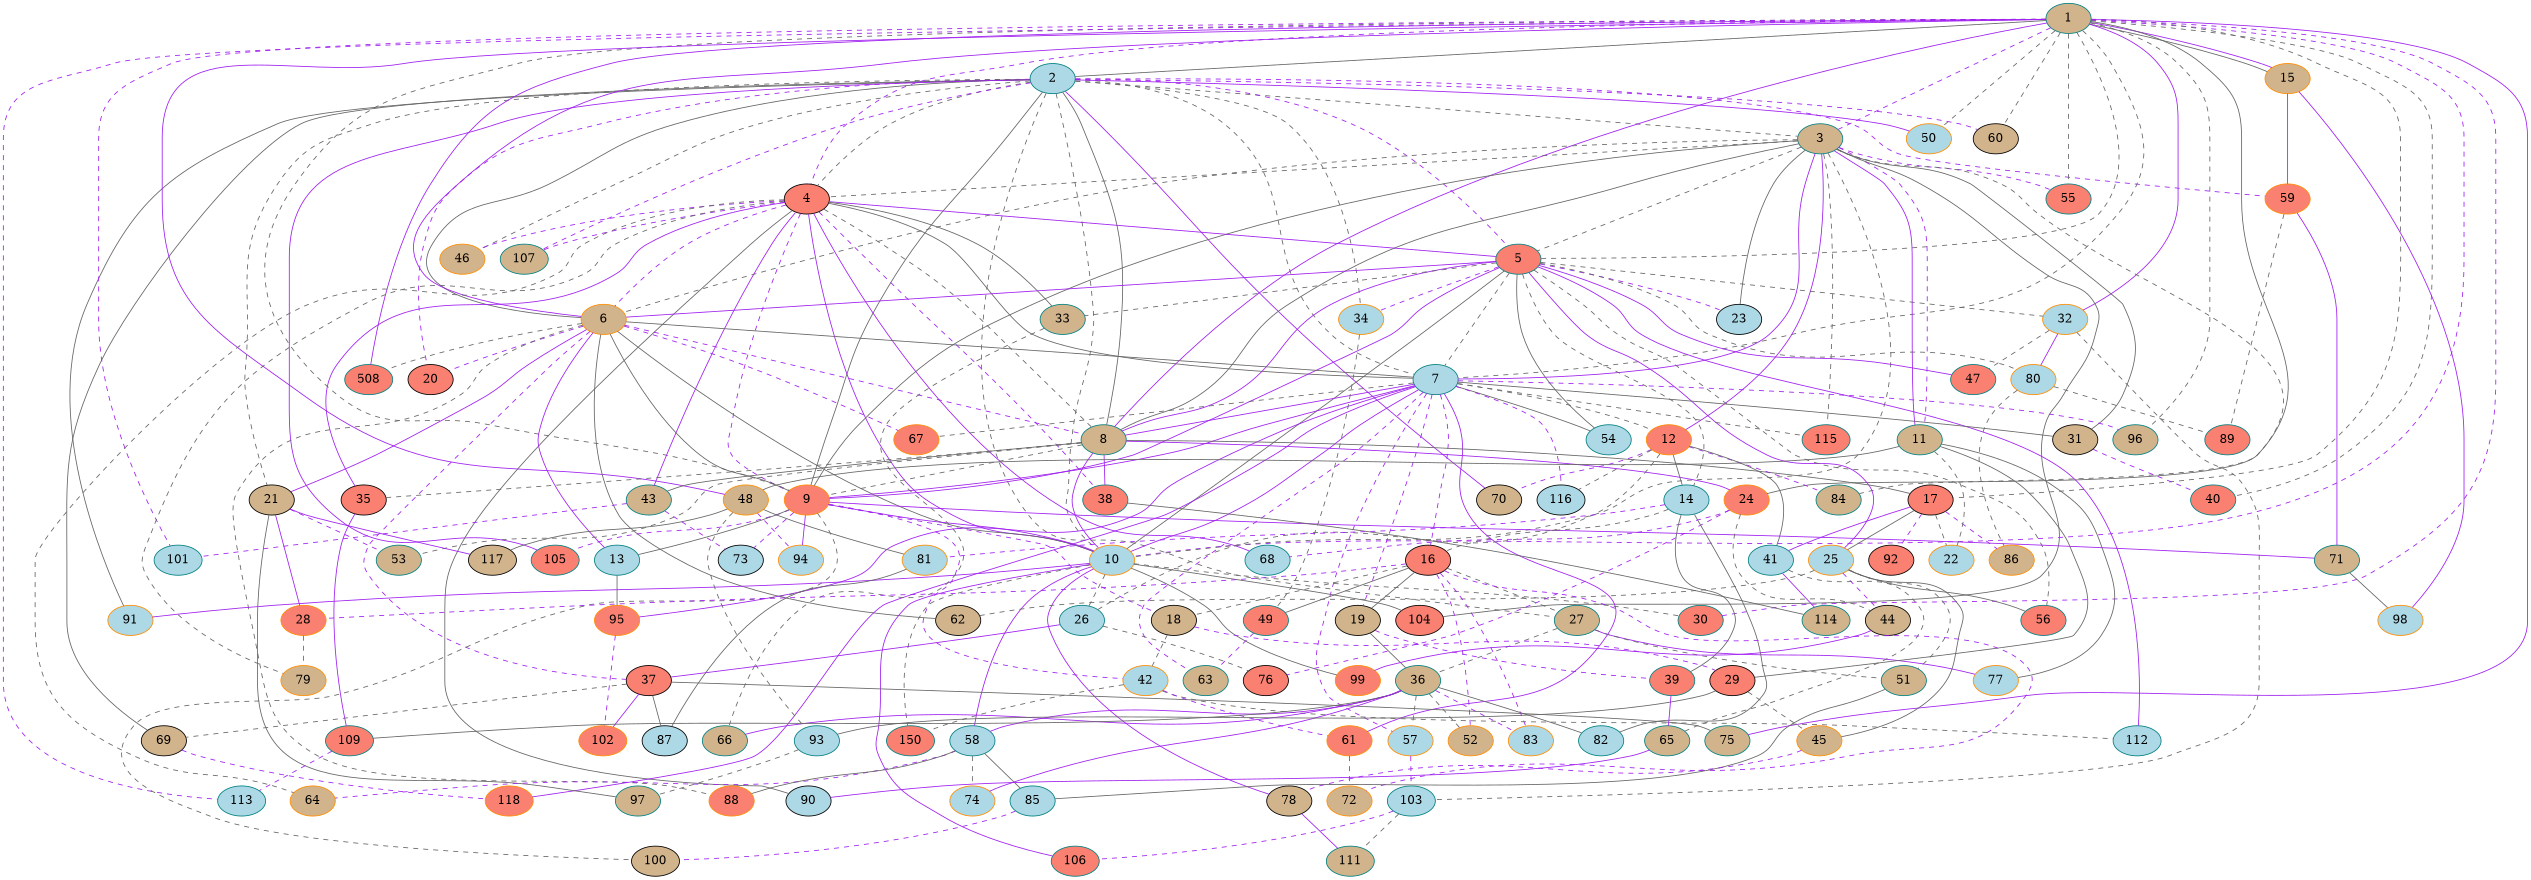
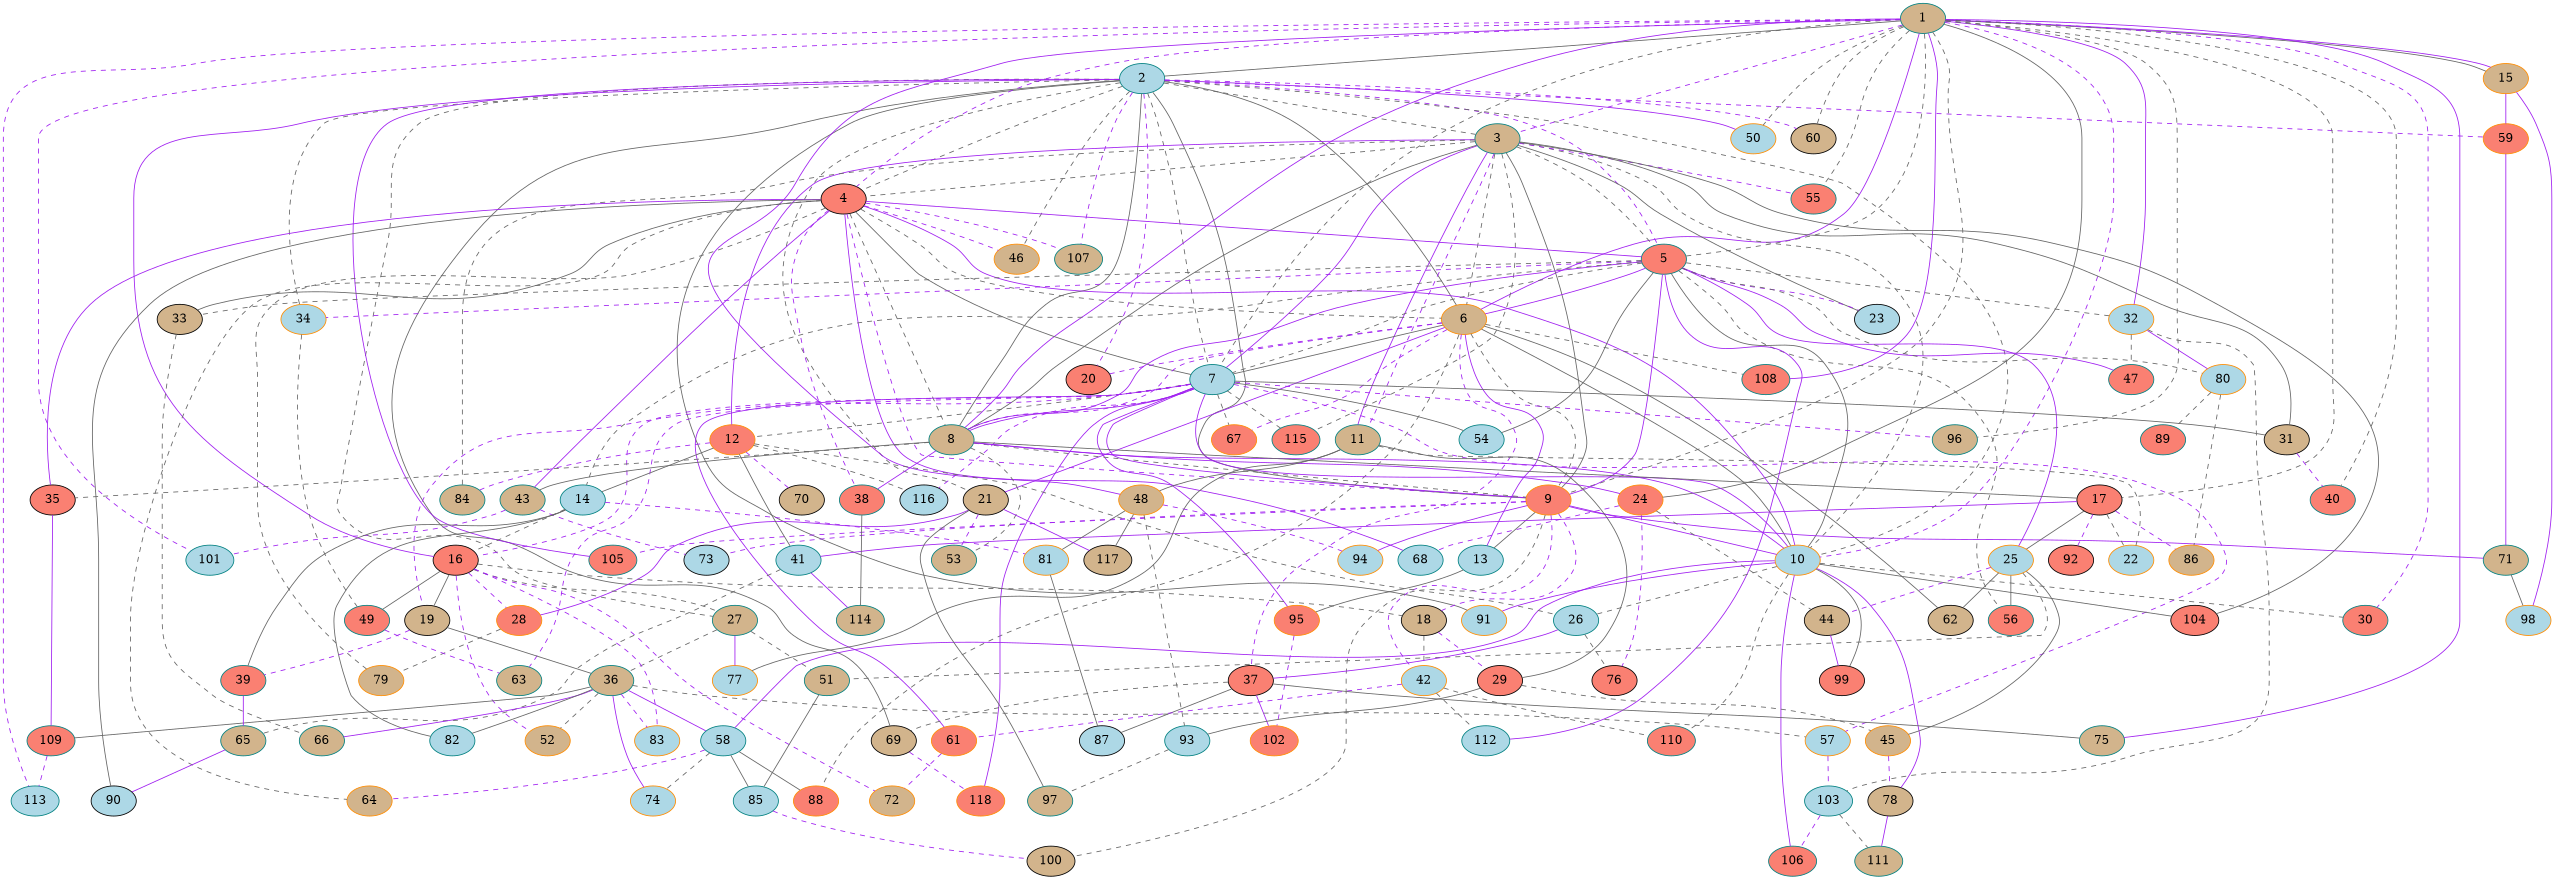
edge "4" -- "6": color purple -> gray40
edge "2" -- "70": now "2" -- "16"
node "33": color teal -> black
edge "59" -- "89": removed
node "508": label "508" -> "108"
edge "6" -- "9": style solid -> dashed
edge "25" -- "62": style dashed -> solid
node "99": color darkorange -> black
node "150": label "150" -> "110"
